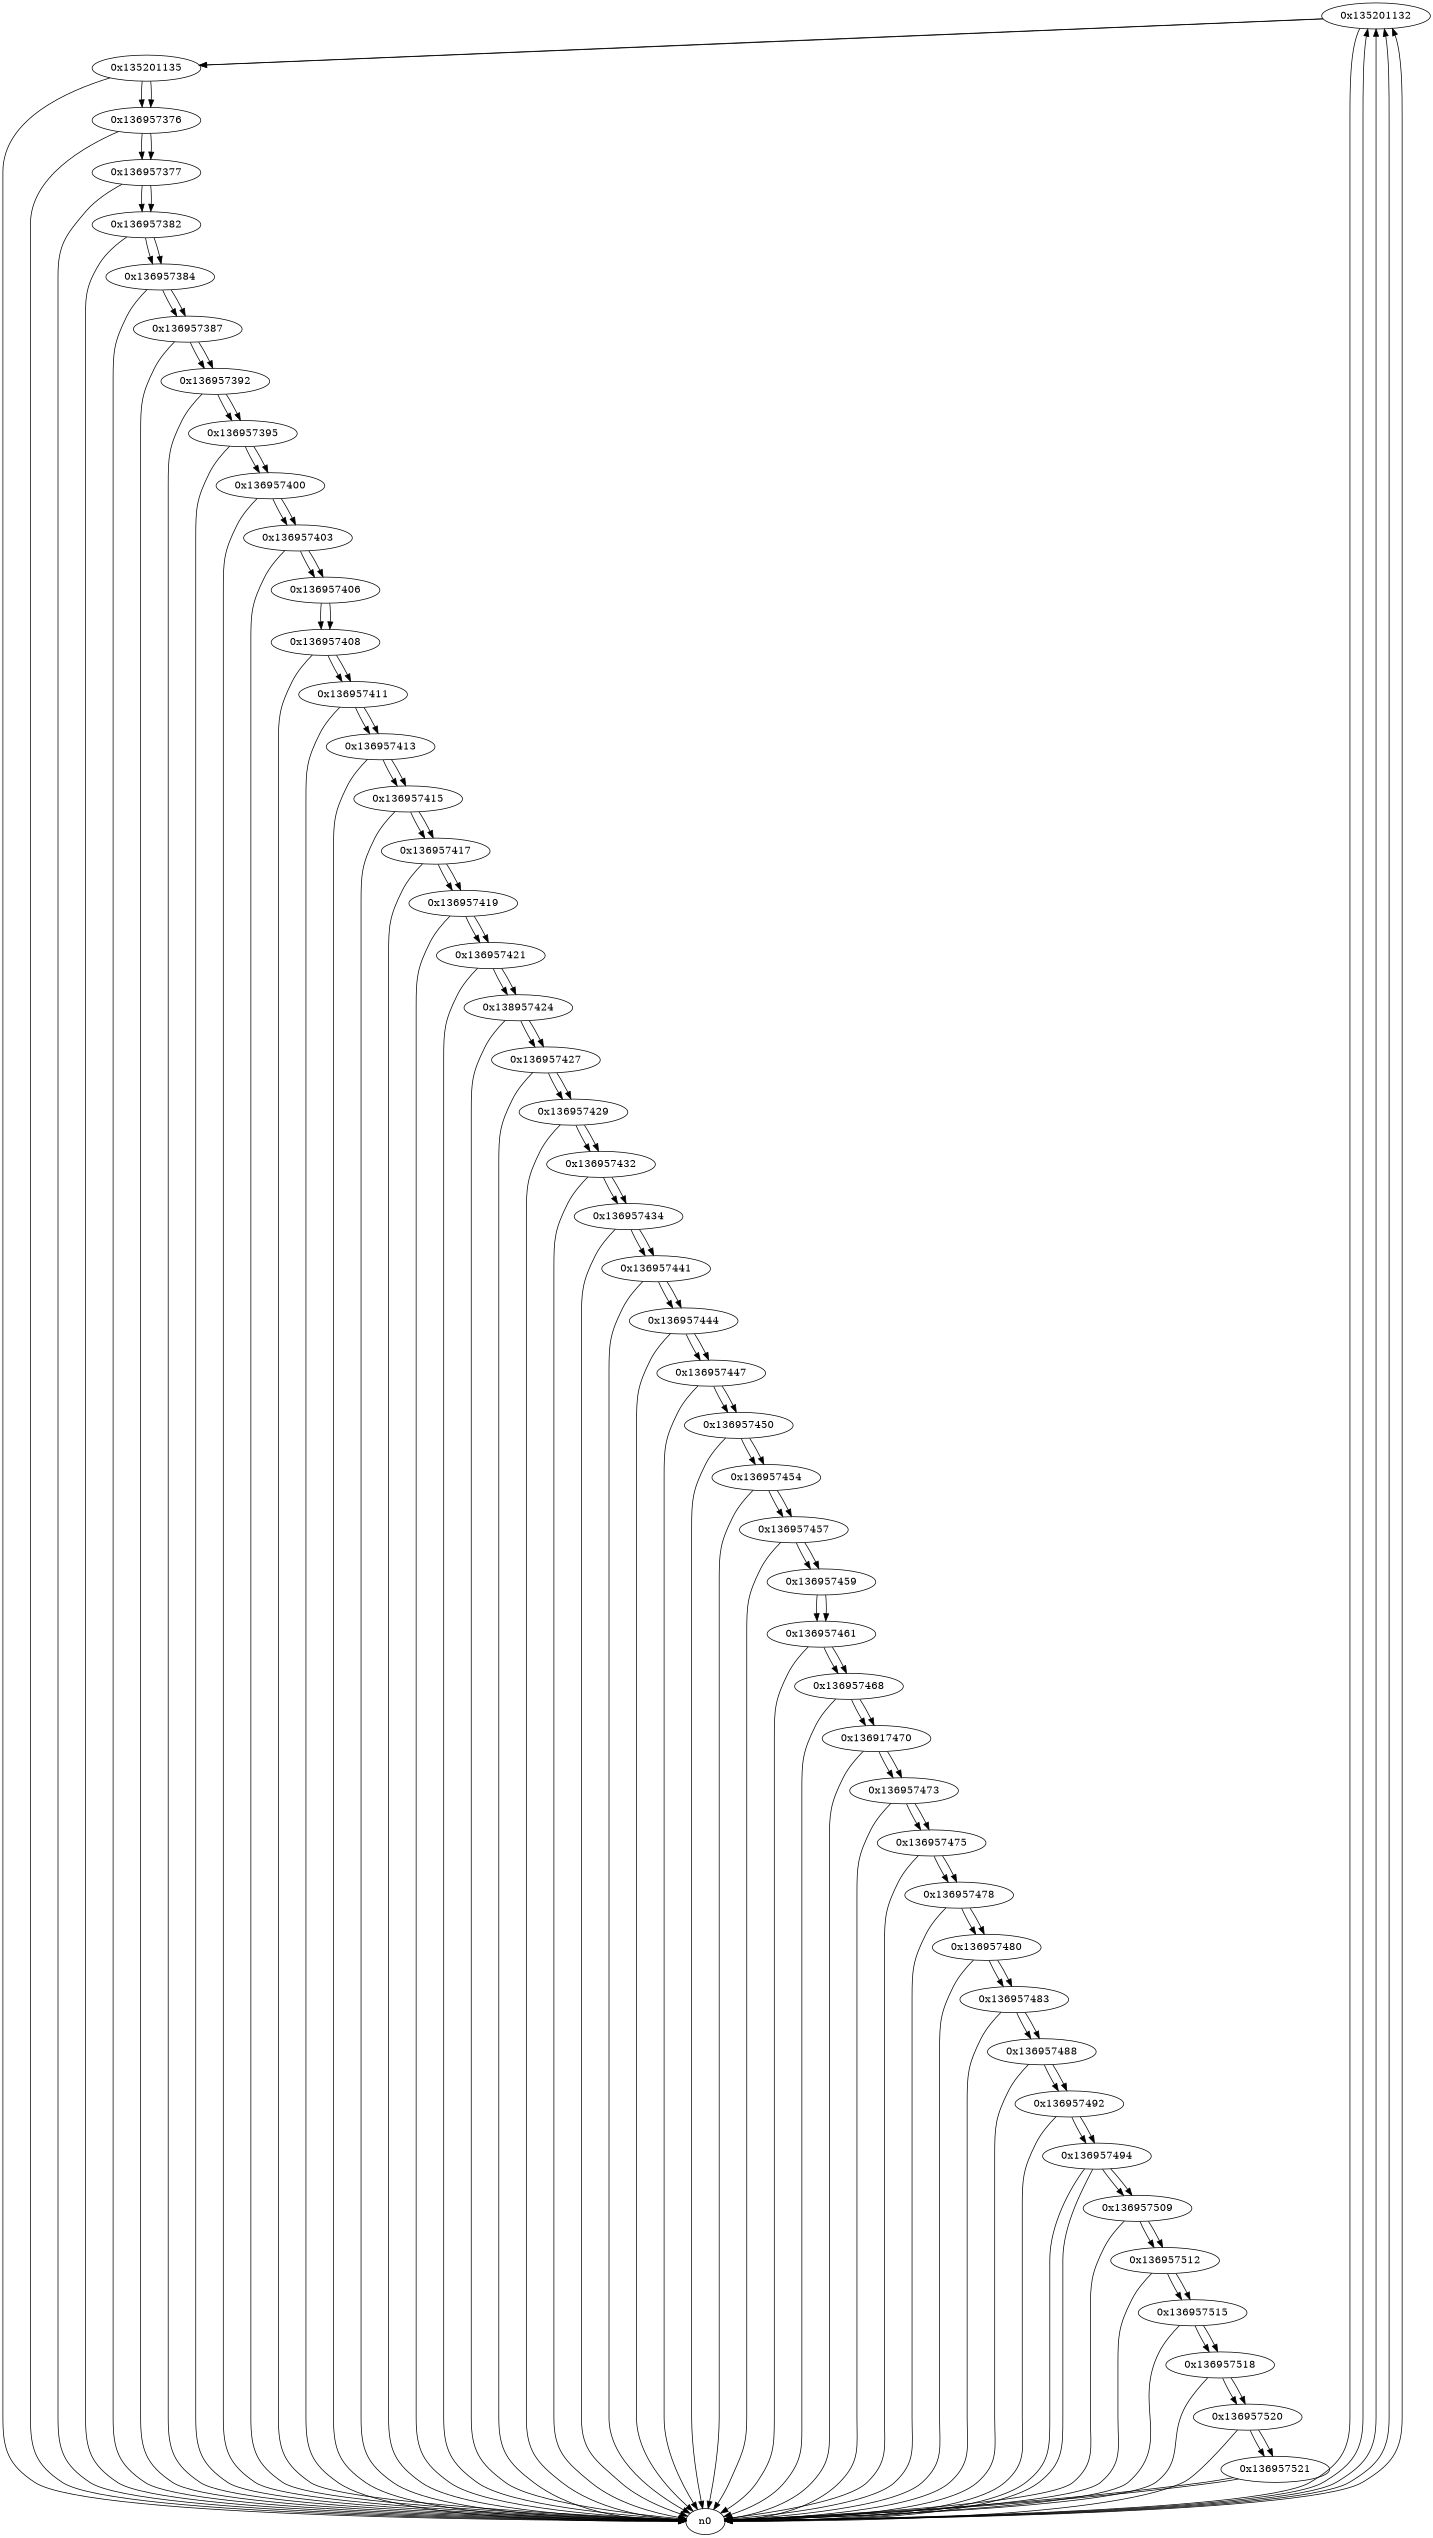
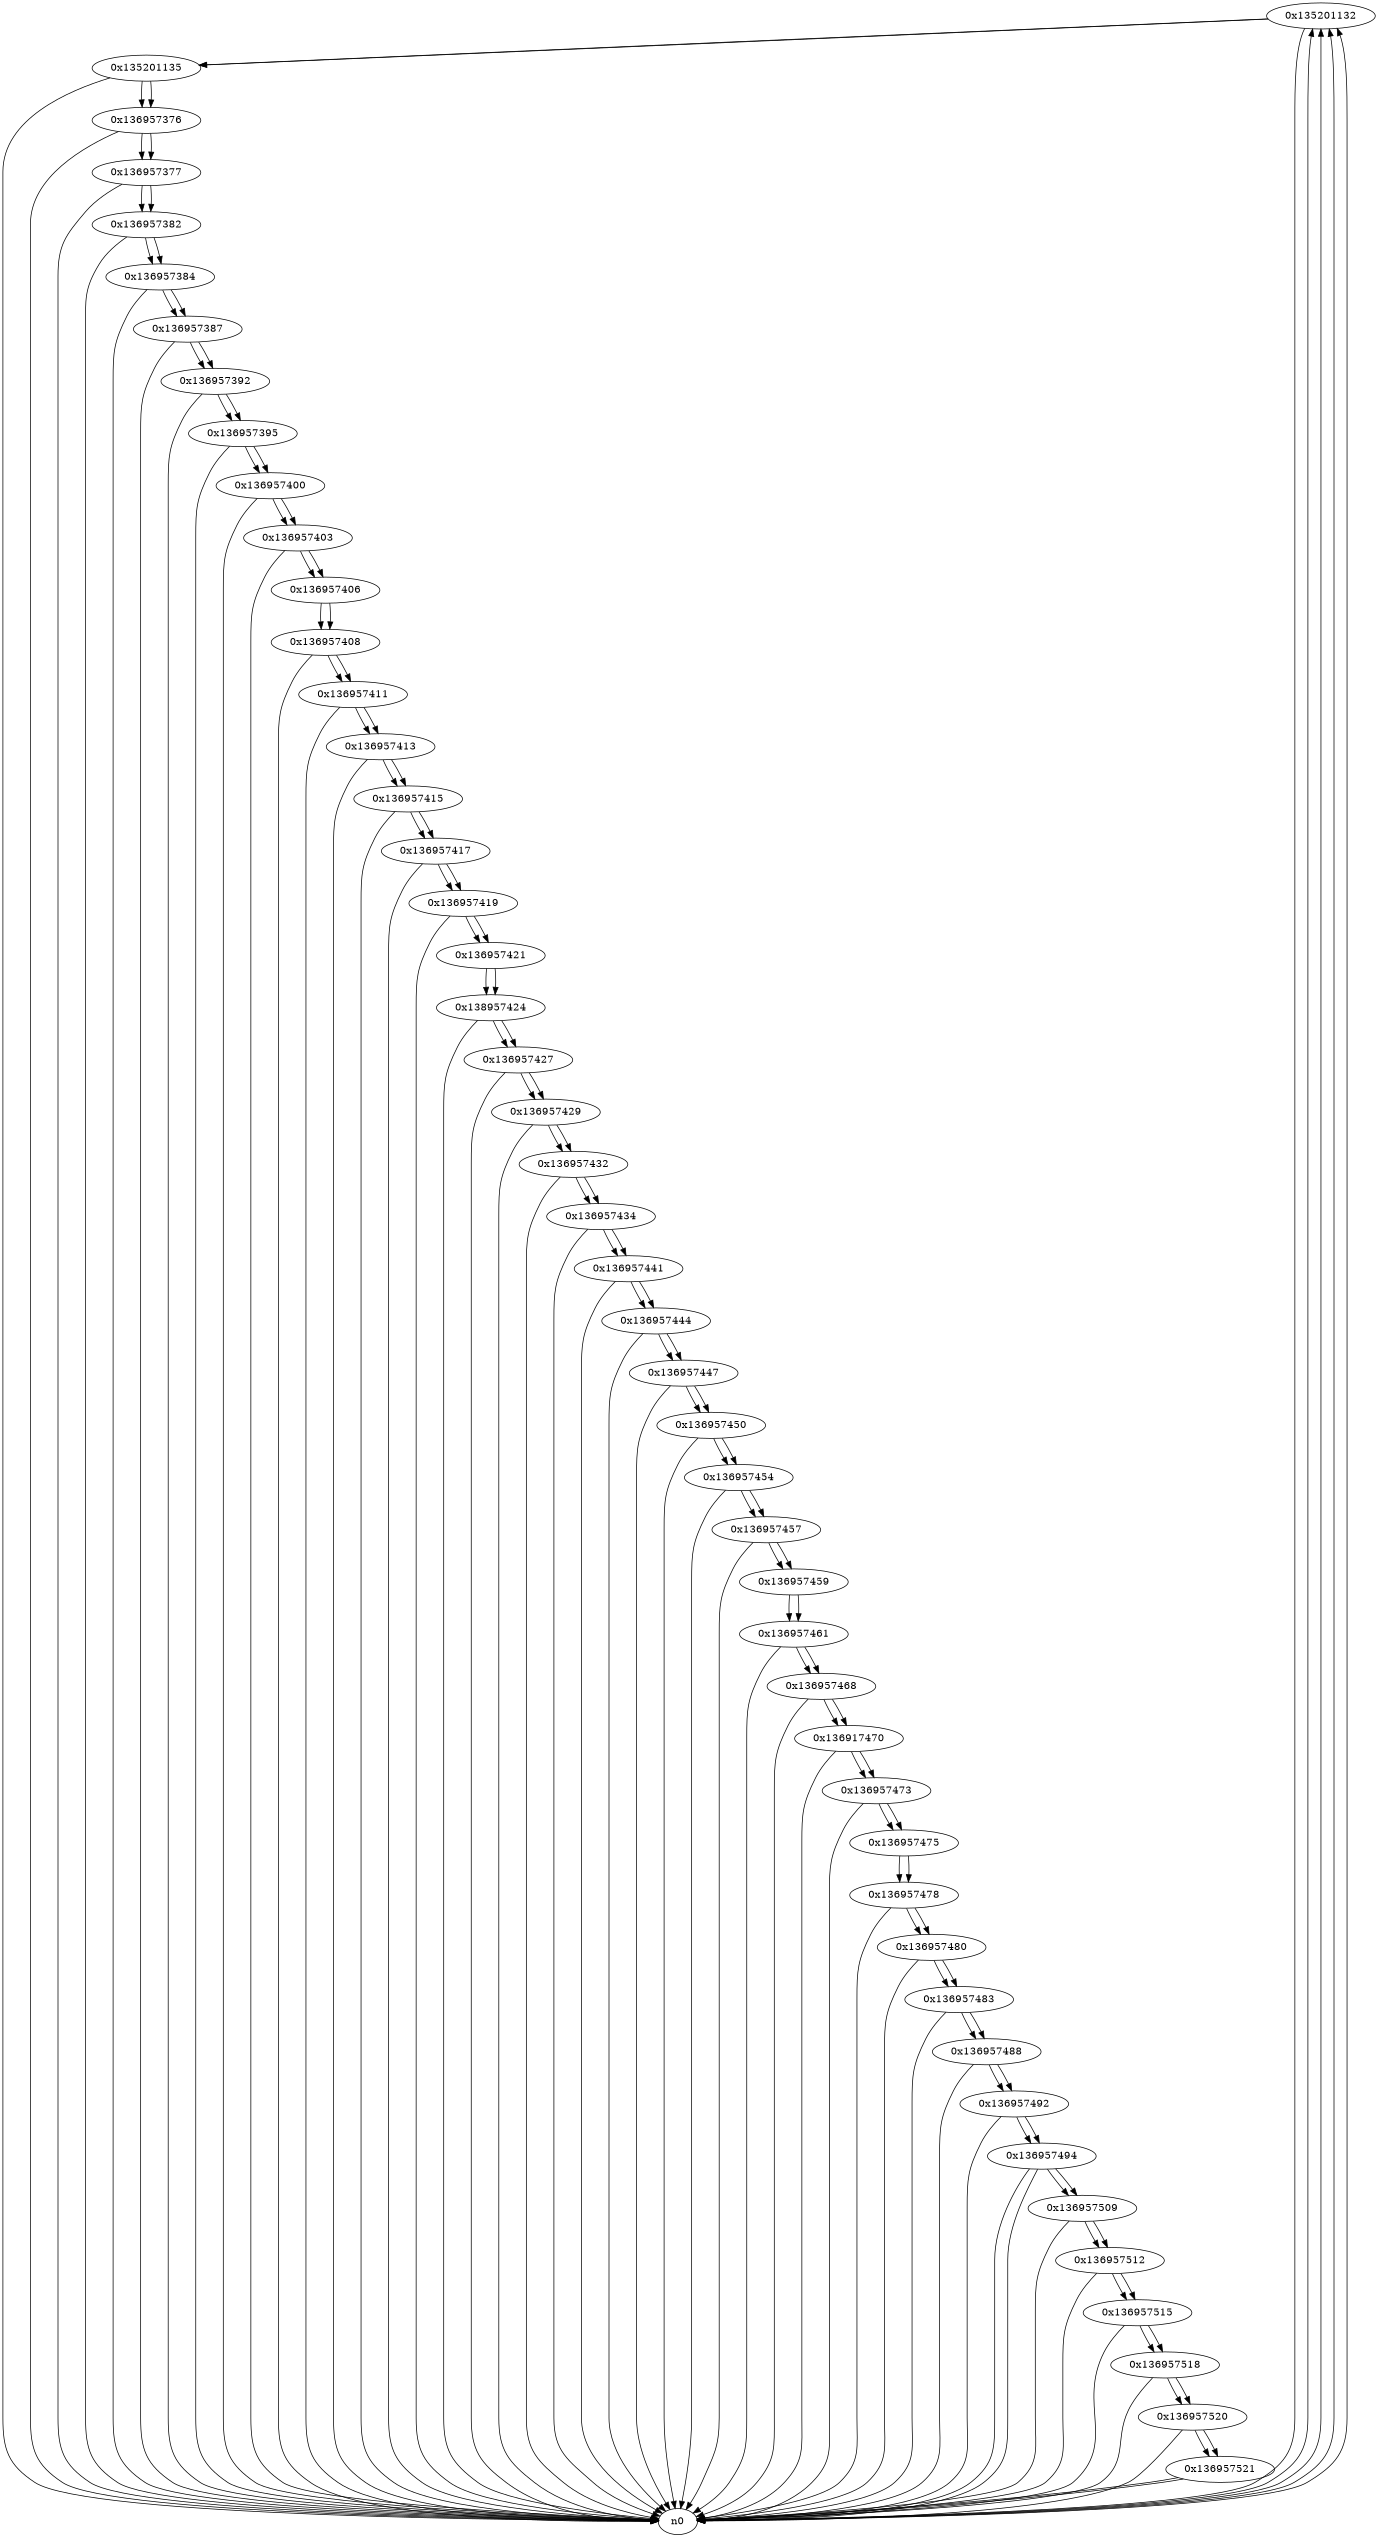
edge "0x136957421" -> "n0": removed
edge "0x136957475" -> "n0": removed
